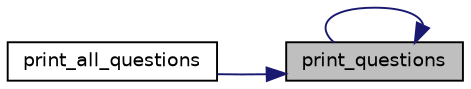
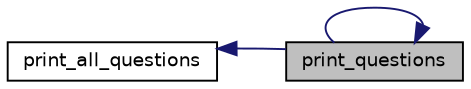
edge "print_all_questions" -> "print_questions": reversed
